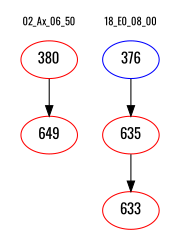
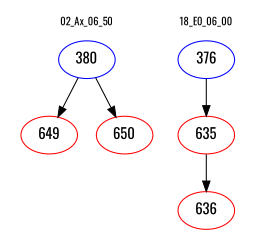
cluster "18_E0_08_00": label "18_E0_08_00" -> "18_E0_06_00"
node "380": color red -> blue
node "650": added
node "633": label "633" -> "636"
